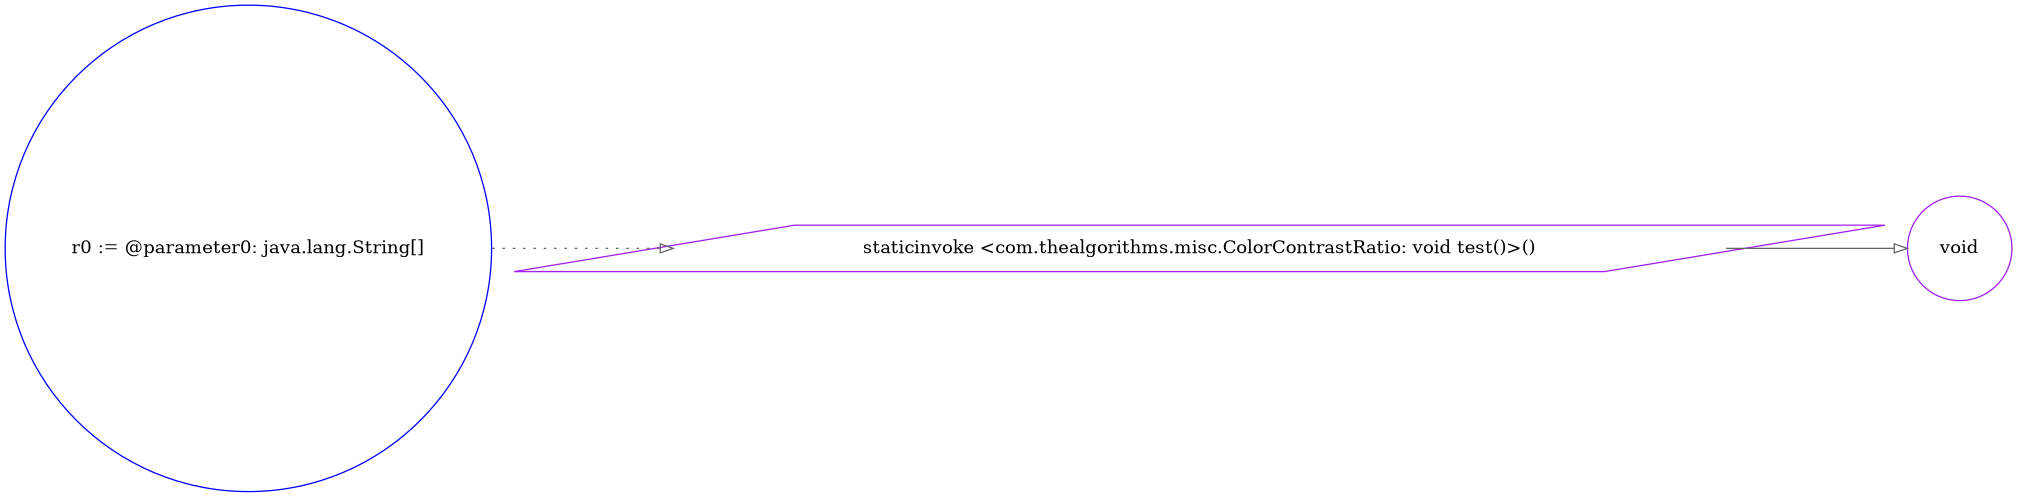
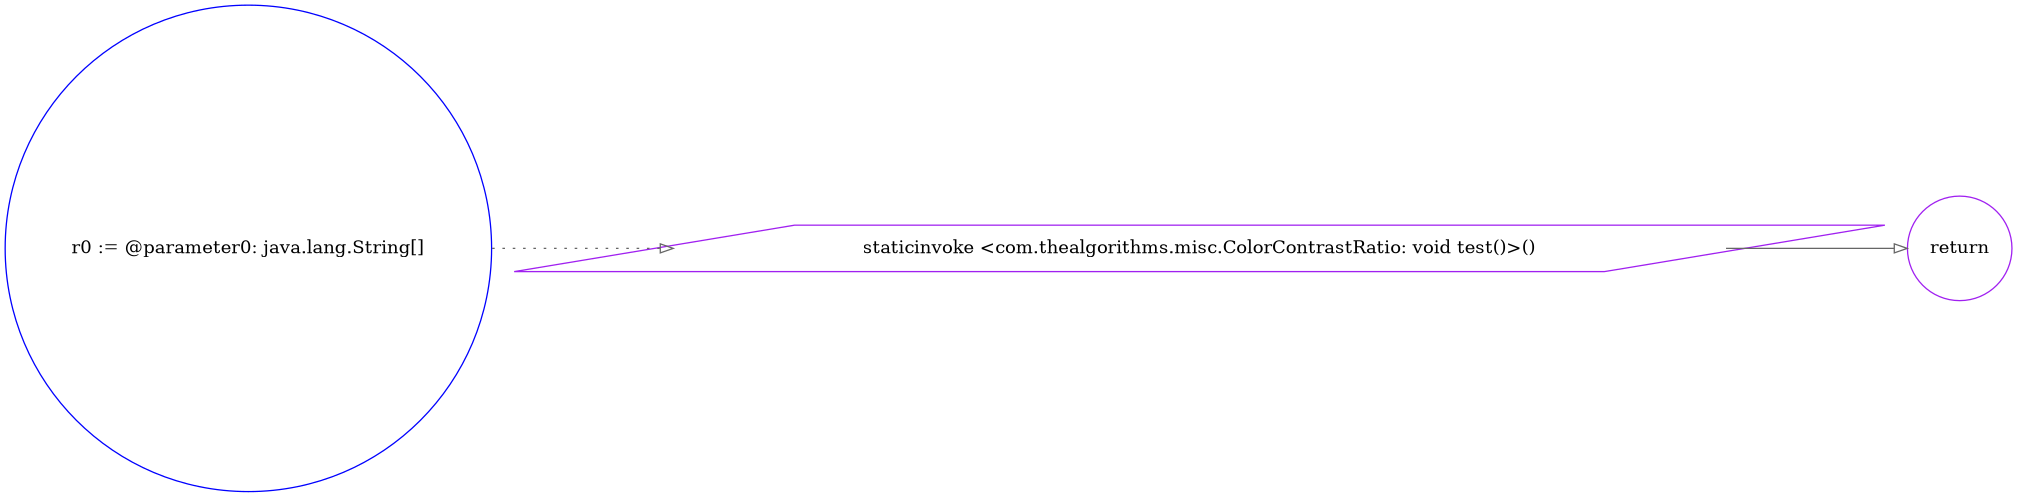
node "void": label "void" -> "return"
